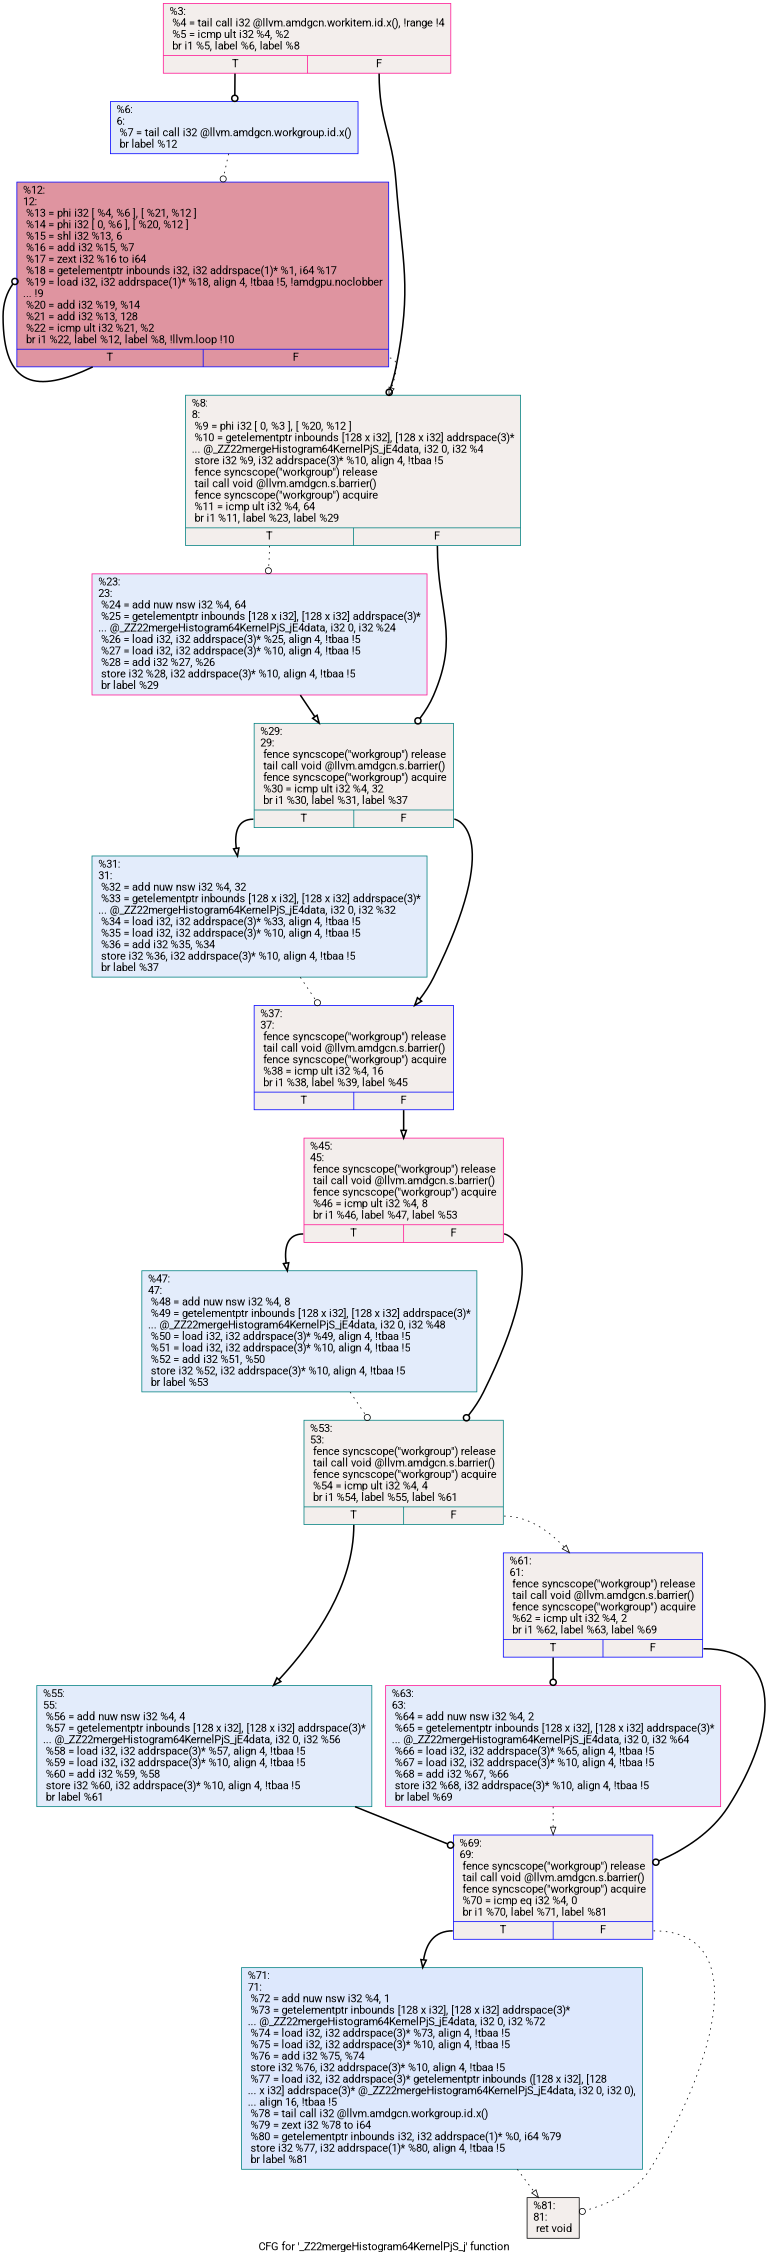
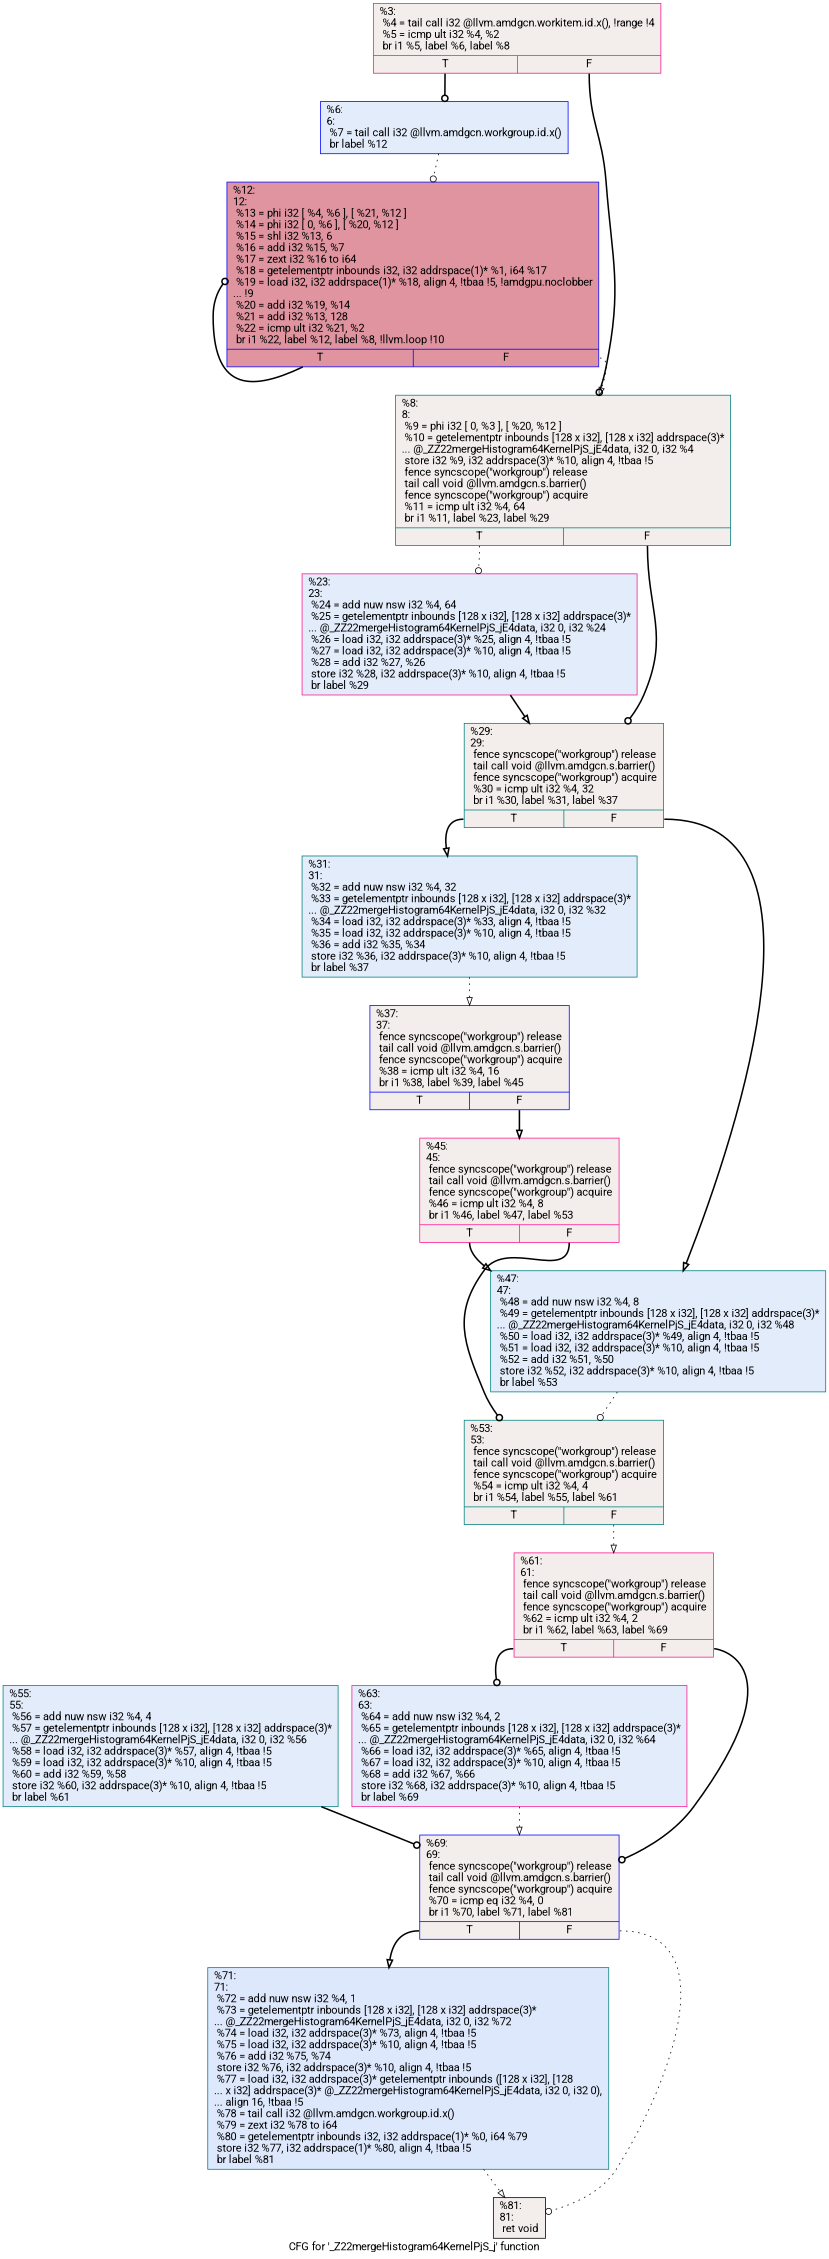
edge "%29:" -> "%37:": now "%29:" -> "%47:"
edge "%31:" -> "%37:": arrowhead odot -> onormal
node "%61:": color blue -> deeppink
edge "%53:" -> "%55:": removed
